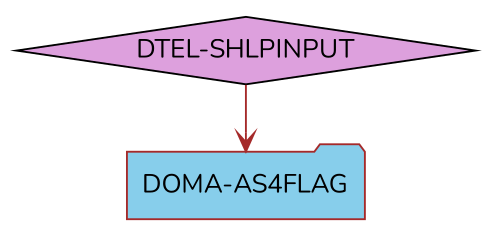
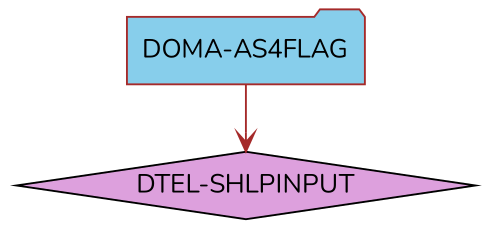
edge "DTEL-SHLPINPUT" -> "DOMA-AS4FLAG": reversed
